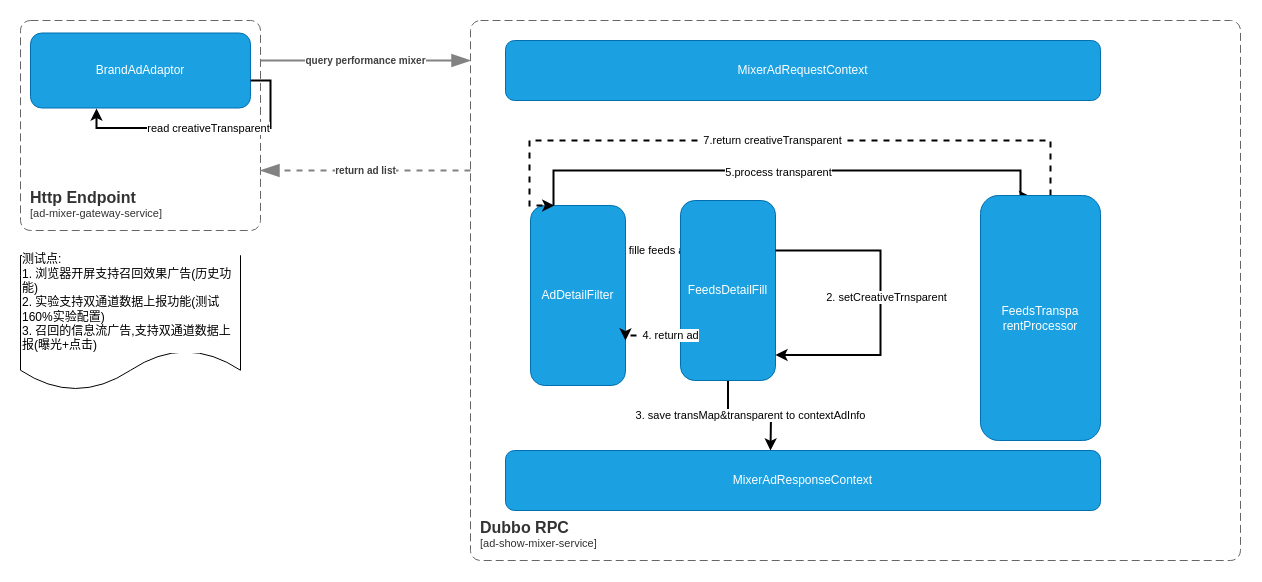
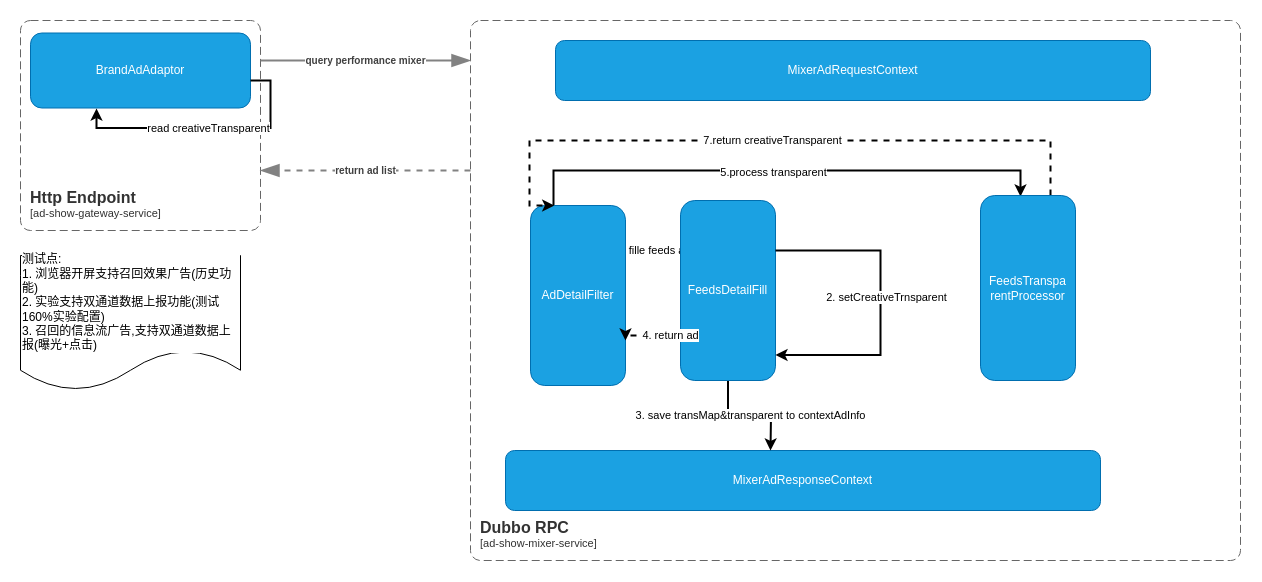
node "MixerAdRequestContext": moved (803, 71) -> (853, 71)
node "Http Endpoint [ad-mixer-gateway-service]": label "Http Endpoint [ad-mixer-gateway-service]" -> "Http Endpoint [ad-show-gateway-service]"
node "FeedsTranspa rentProcessor": size 120x245 -> 95x185
